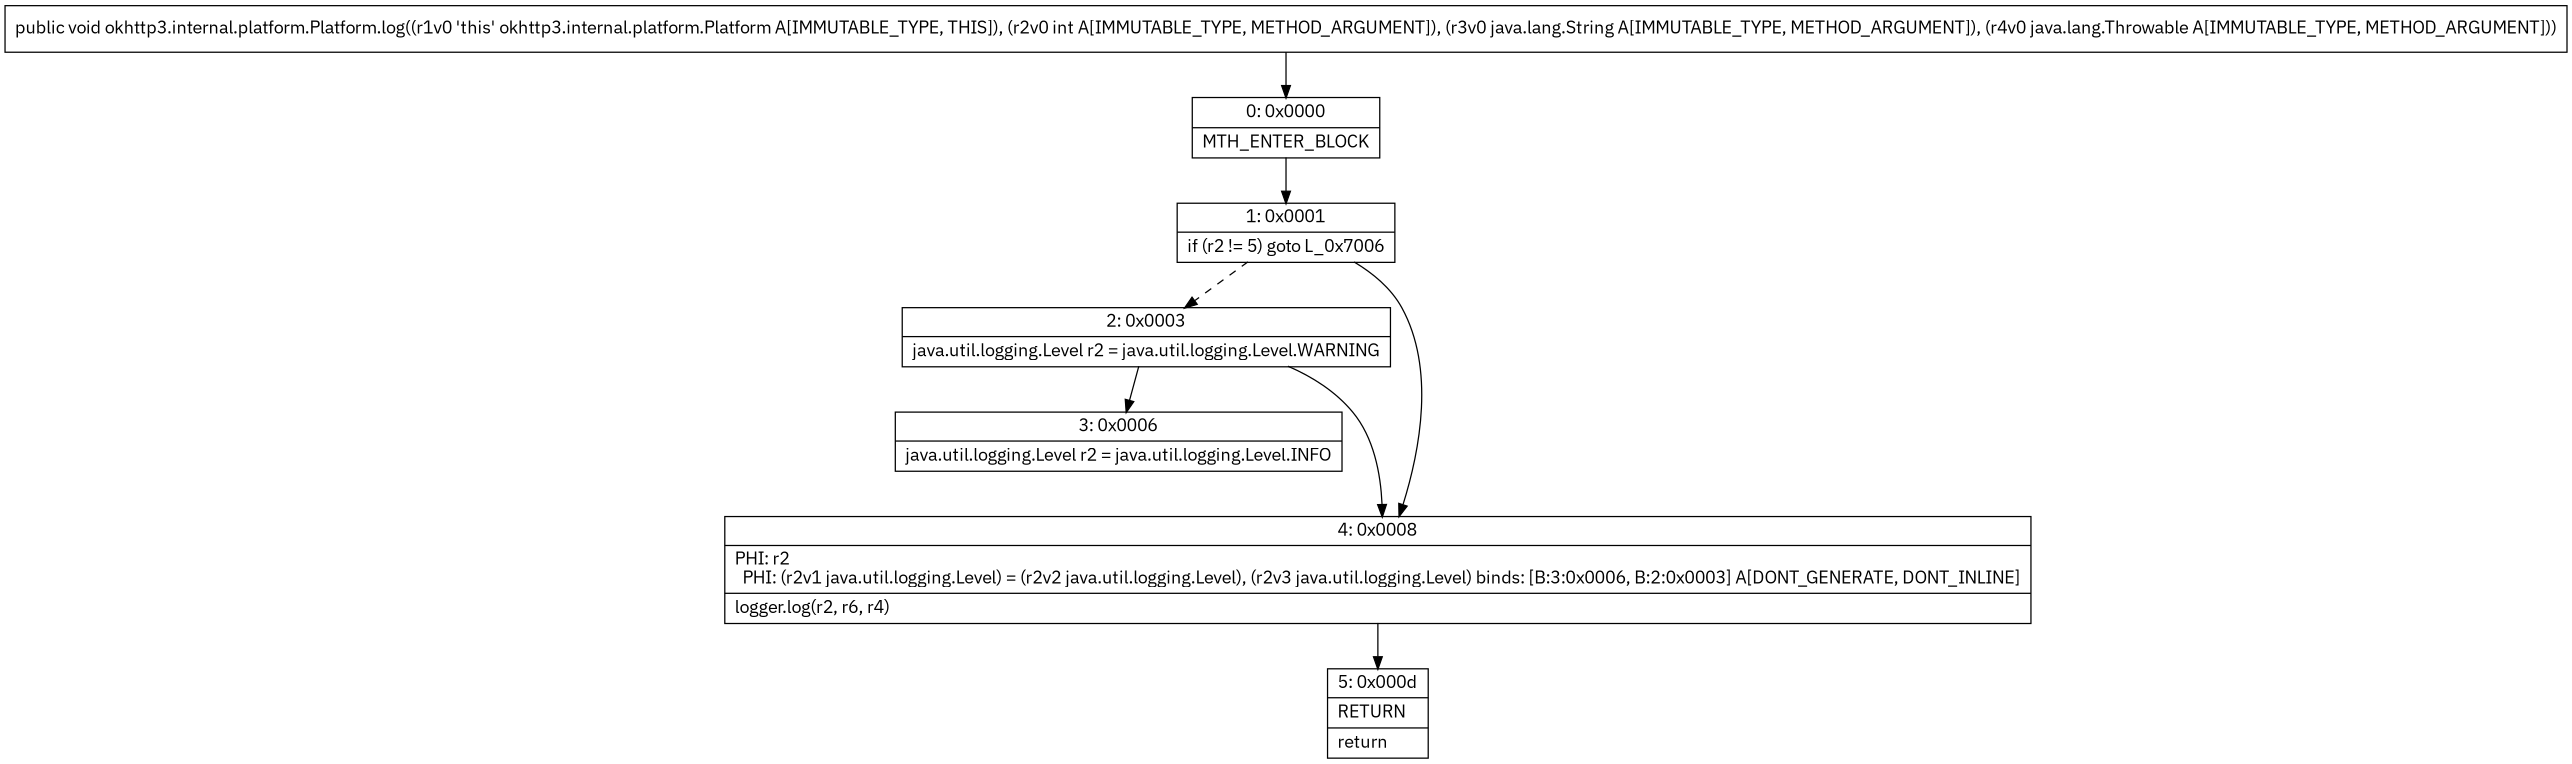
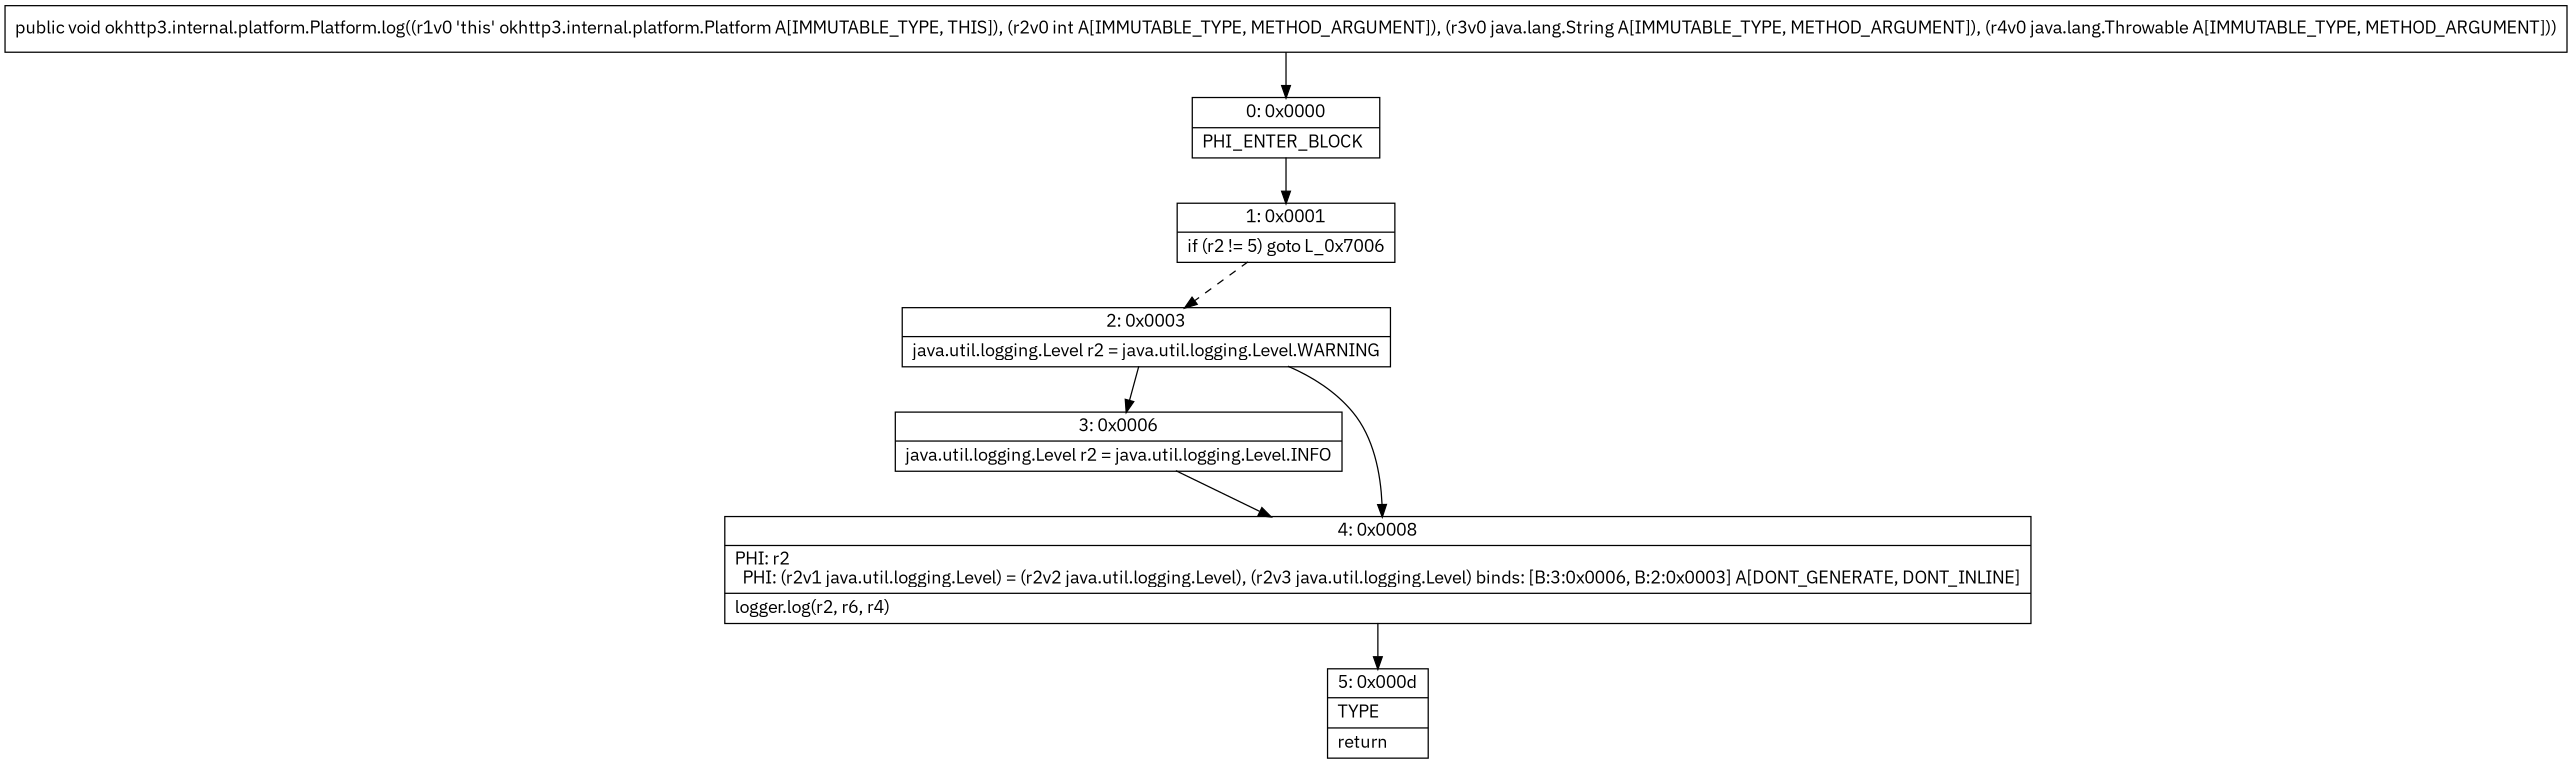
node "0: 0x0000": text "MTH_ENTER_BLOCK" -> "PHI_ENTER_BLOCK"
edge "1: 0x0001" -> "4: 0x0008": now "3: 0x0006" -> "4: 0x0008"
node "5: 0x000d": text "RETURN" -> "TYPE"
